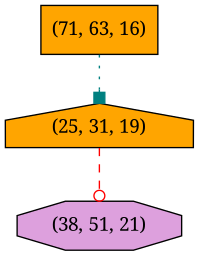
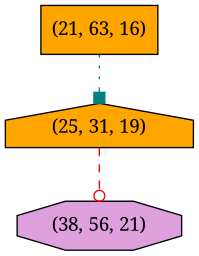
node "(71, 63, 16)": label "(71, 63, 16)" -> "(21, 63, 16)"
node "(38, 51, 21)": label "(38, 51, 21)" -> "(38, 56, 21)"
